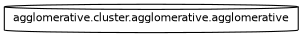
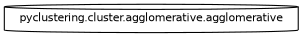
node "agglomerative.cluster.agglomerative.agglomerative": label "agglomerative.cluster.agglomerative.agglomerative" -> "pyclustering.cluster.agglomerative.agglomerative"
